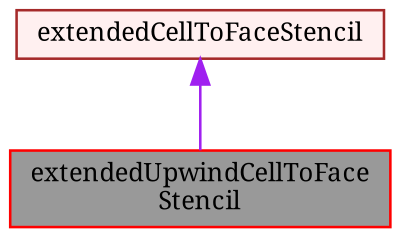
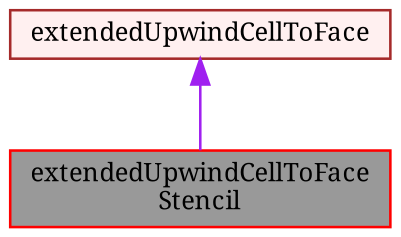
node "extendedCellToFaceStencil": label "extendedCellToFaceStencil" -> "extendedUpwindCellToFace"
